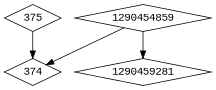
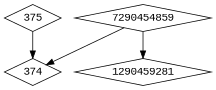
node "1290454859": label "1290454859" -> "7290454859"
